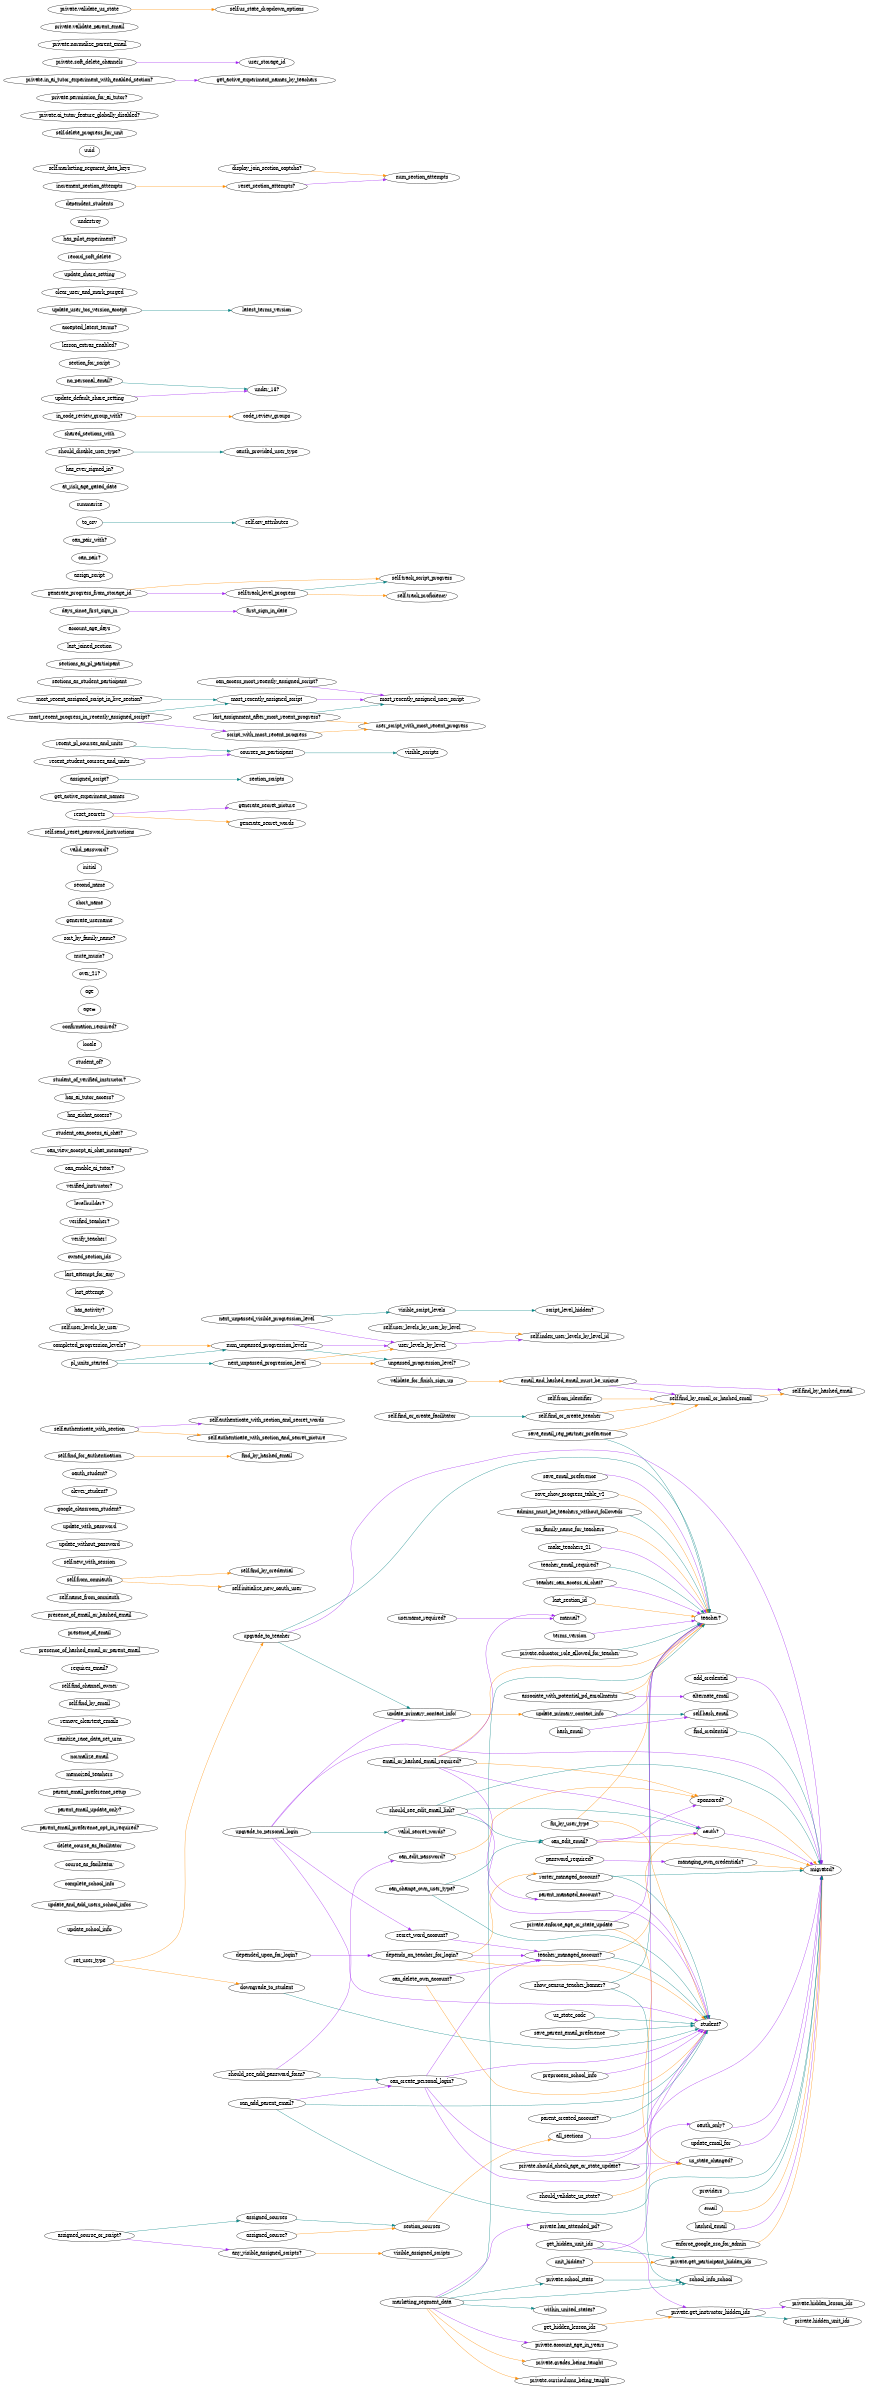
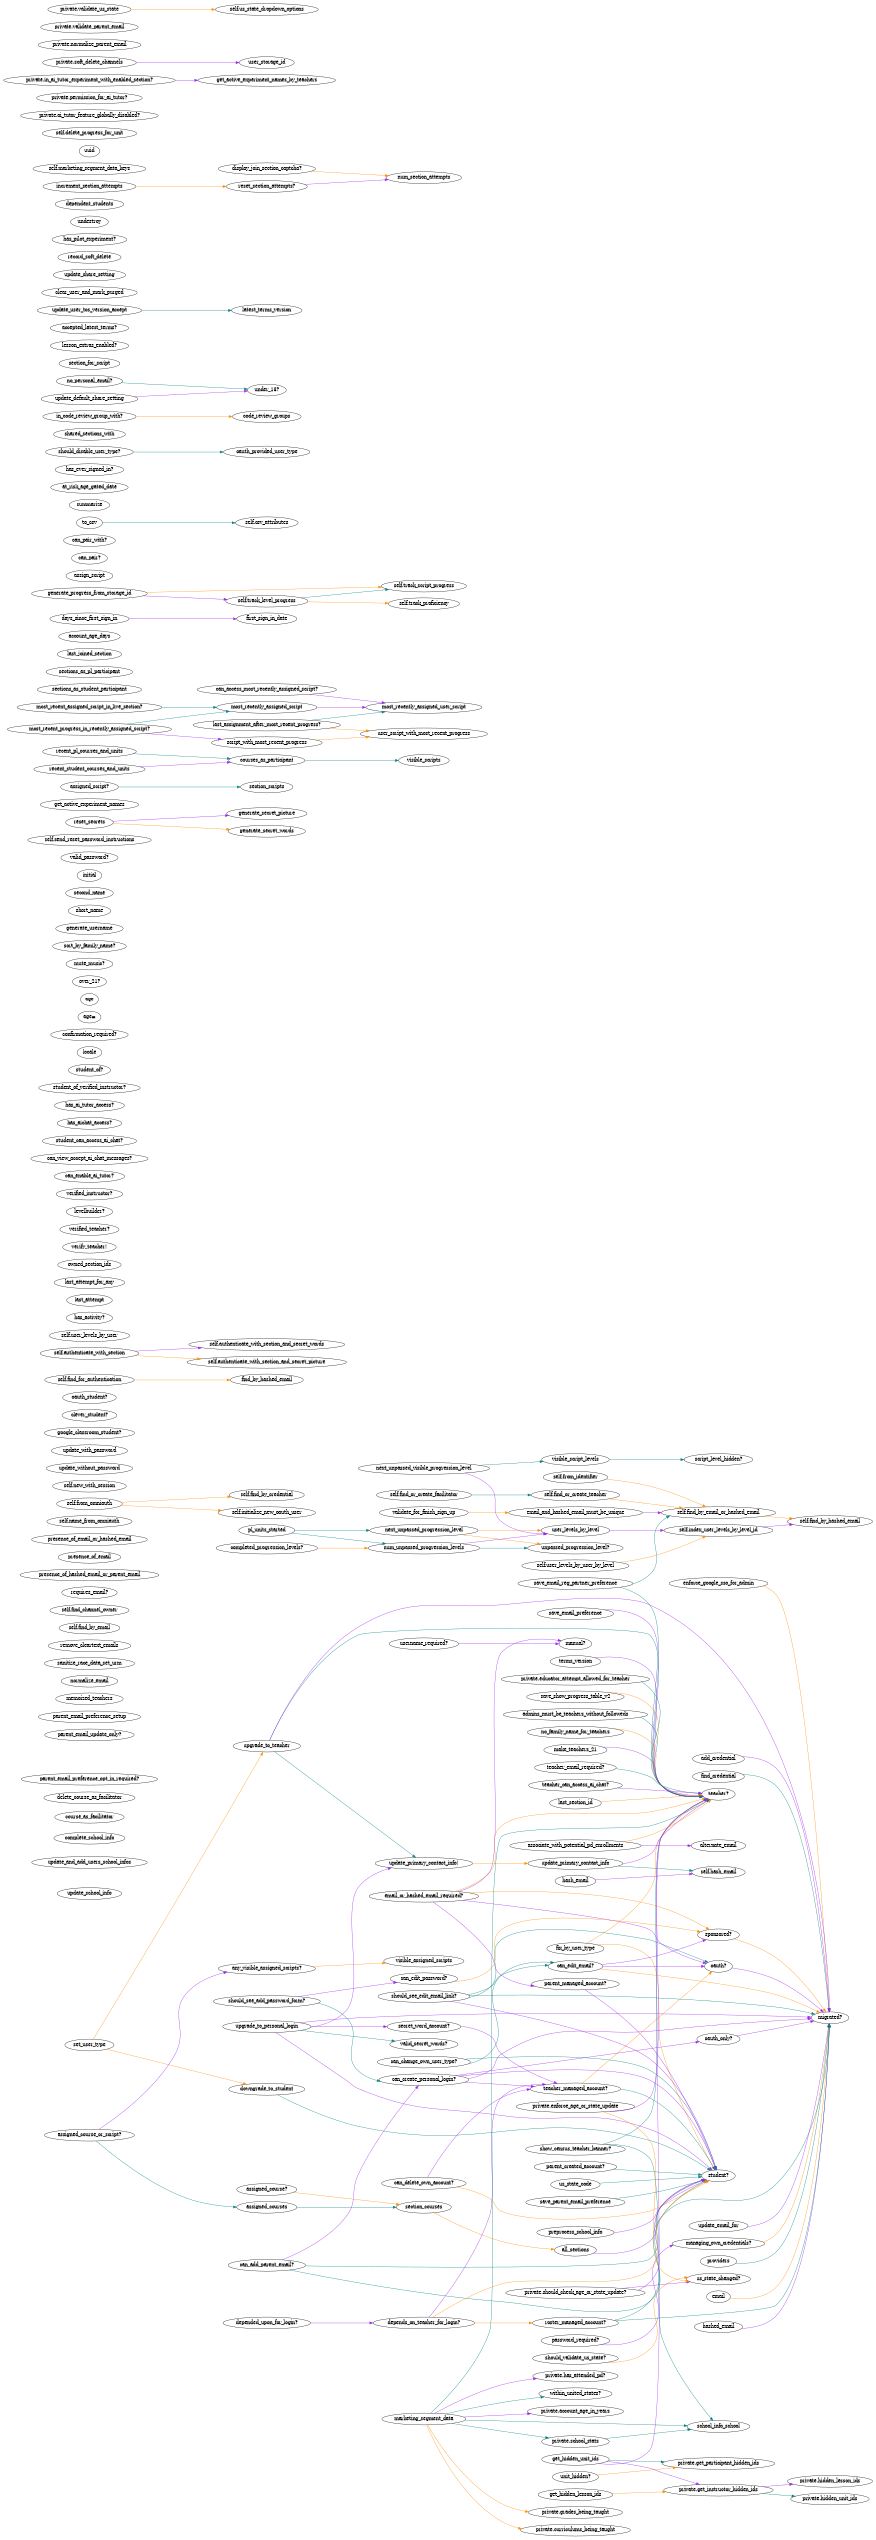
edge "email_and_hashed_email_must_be_unique" -> "self.find_by_hashed_email": now "self.index_user_levels_by_level_id" -> "self.find_by_hashed_email"
edge "save_email_reg_partner_preference" -> "self.find_by_email_or_hashed_email": color darkorange -> teal
node "private.educator_role_allowed_for_teacher": label "private.educator_role_allowed_for_teacher" -> "private.educator_attempt_allowed_for_teacher"
